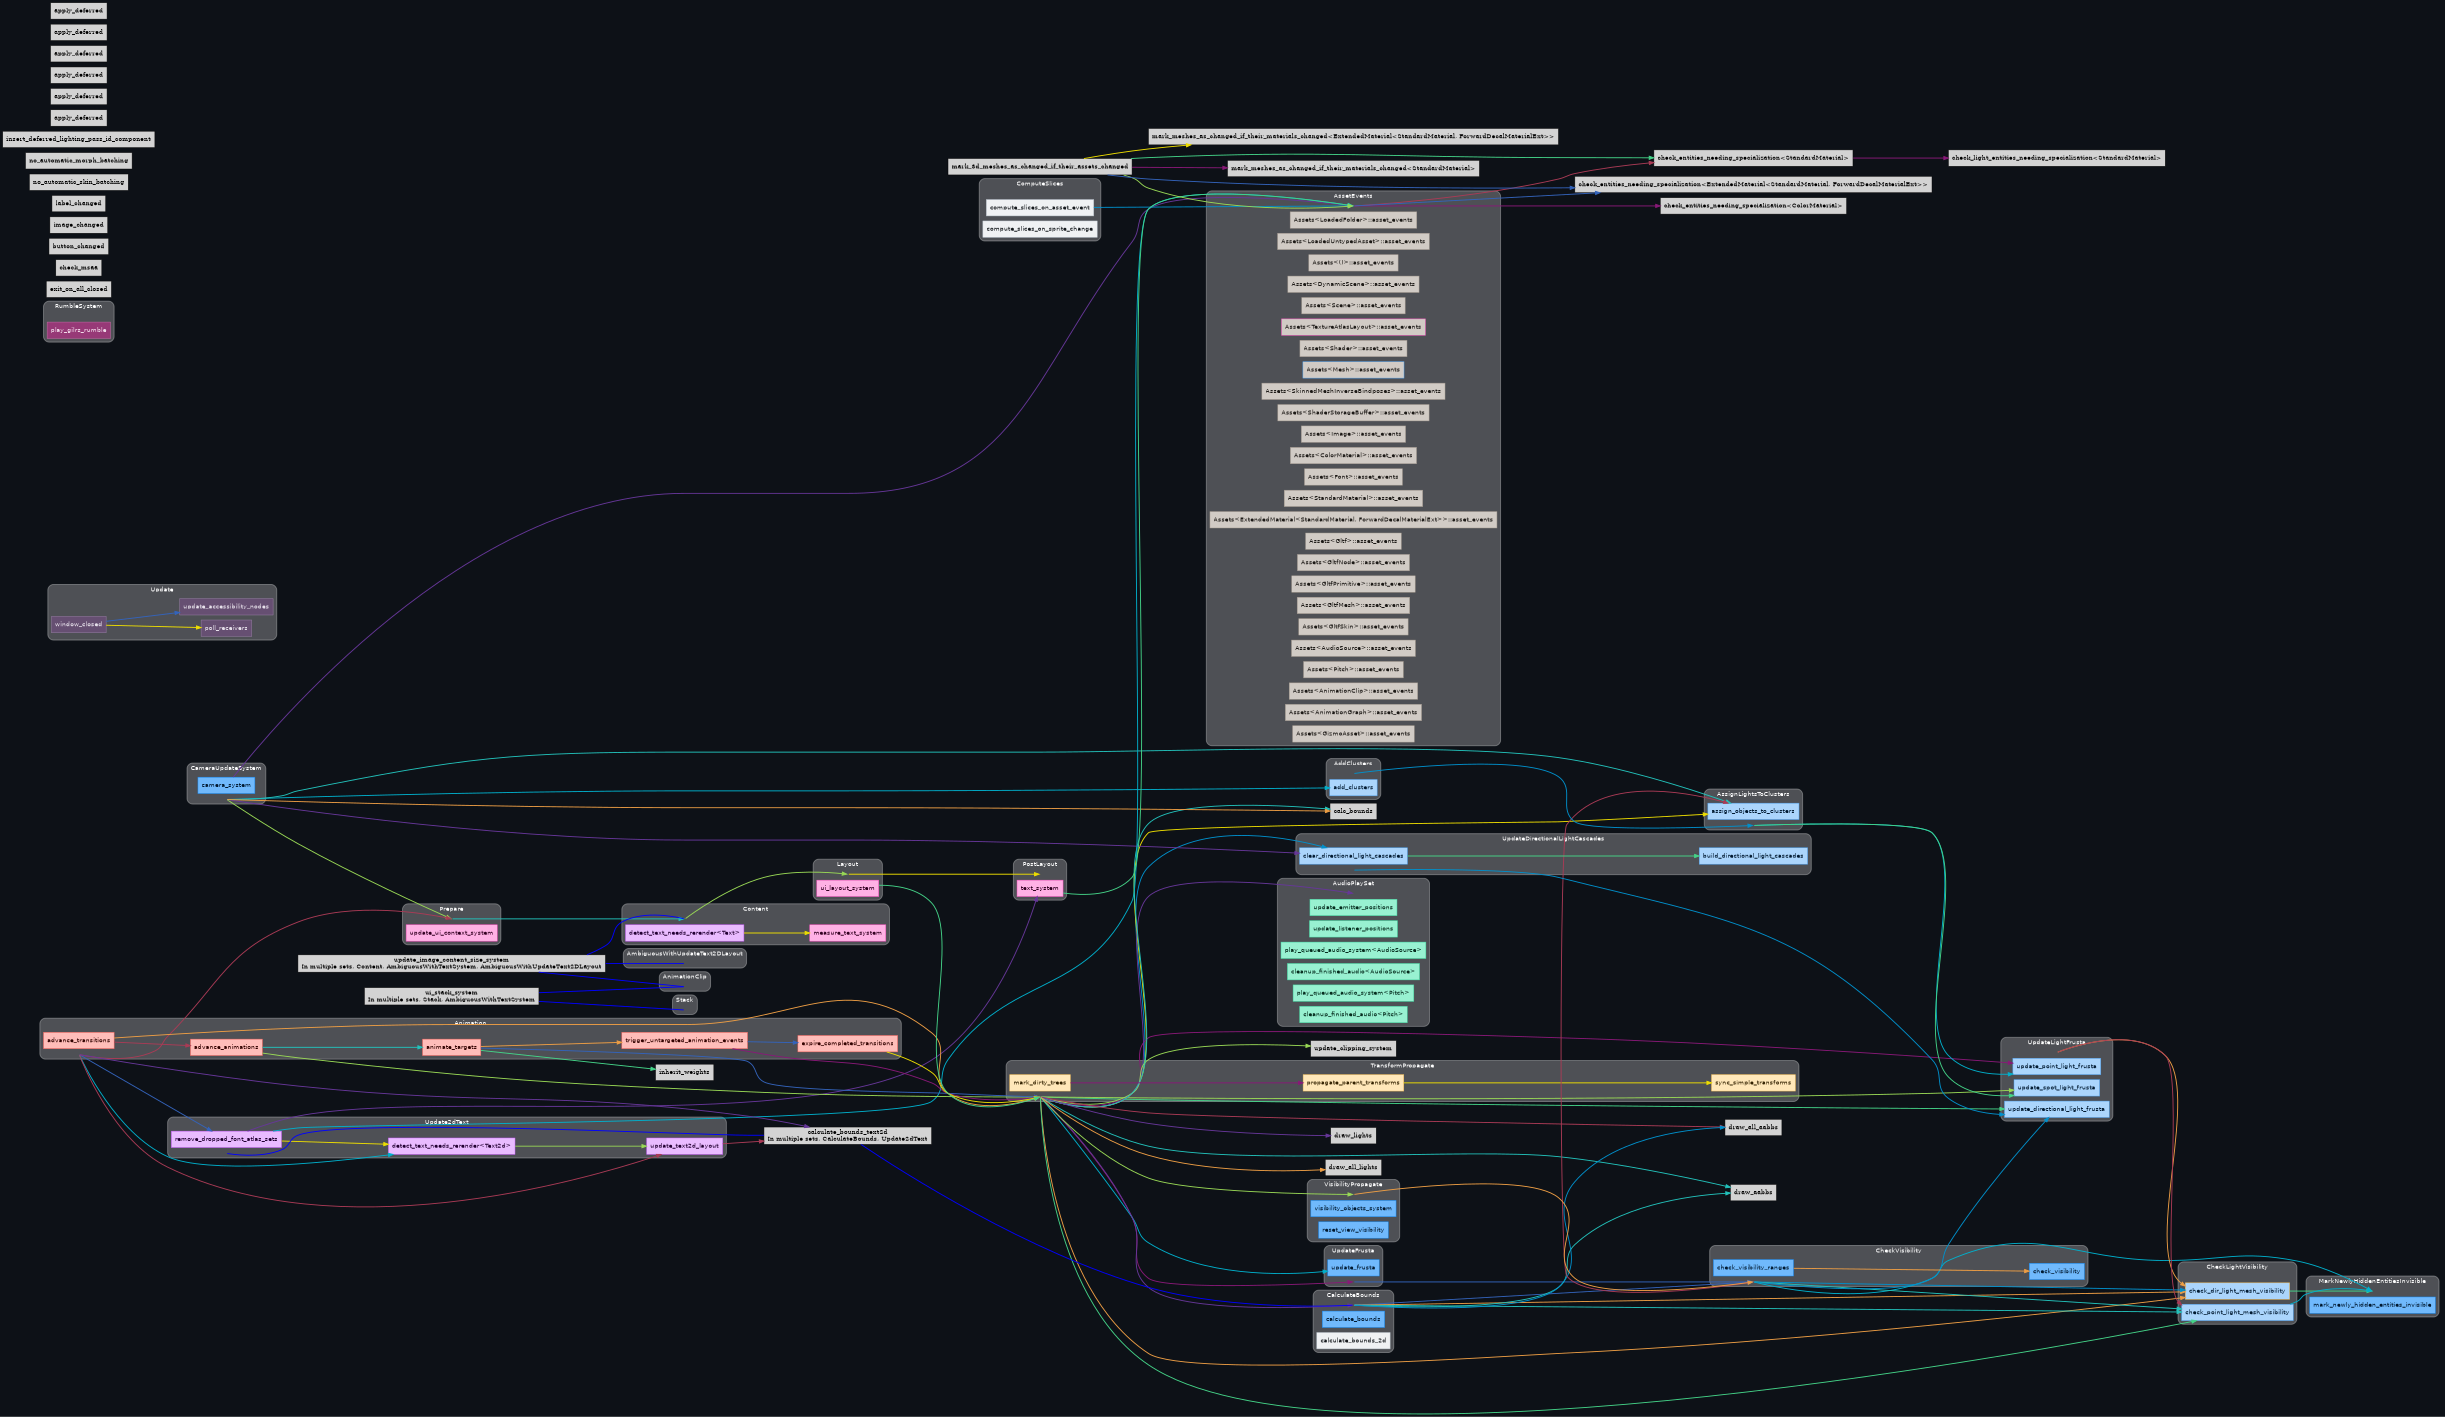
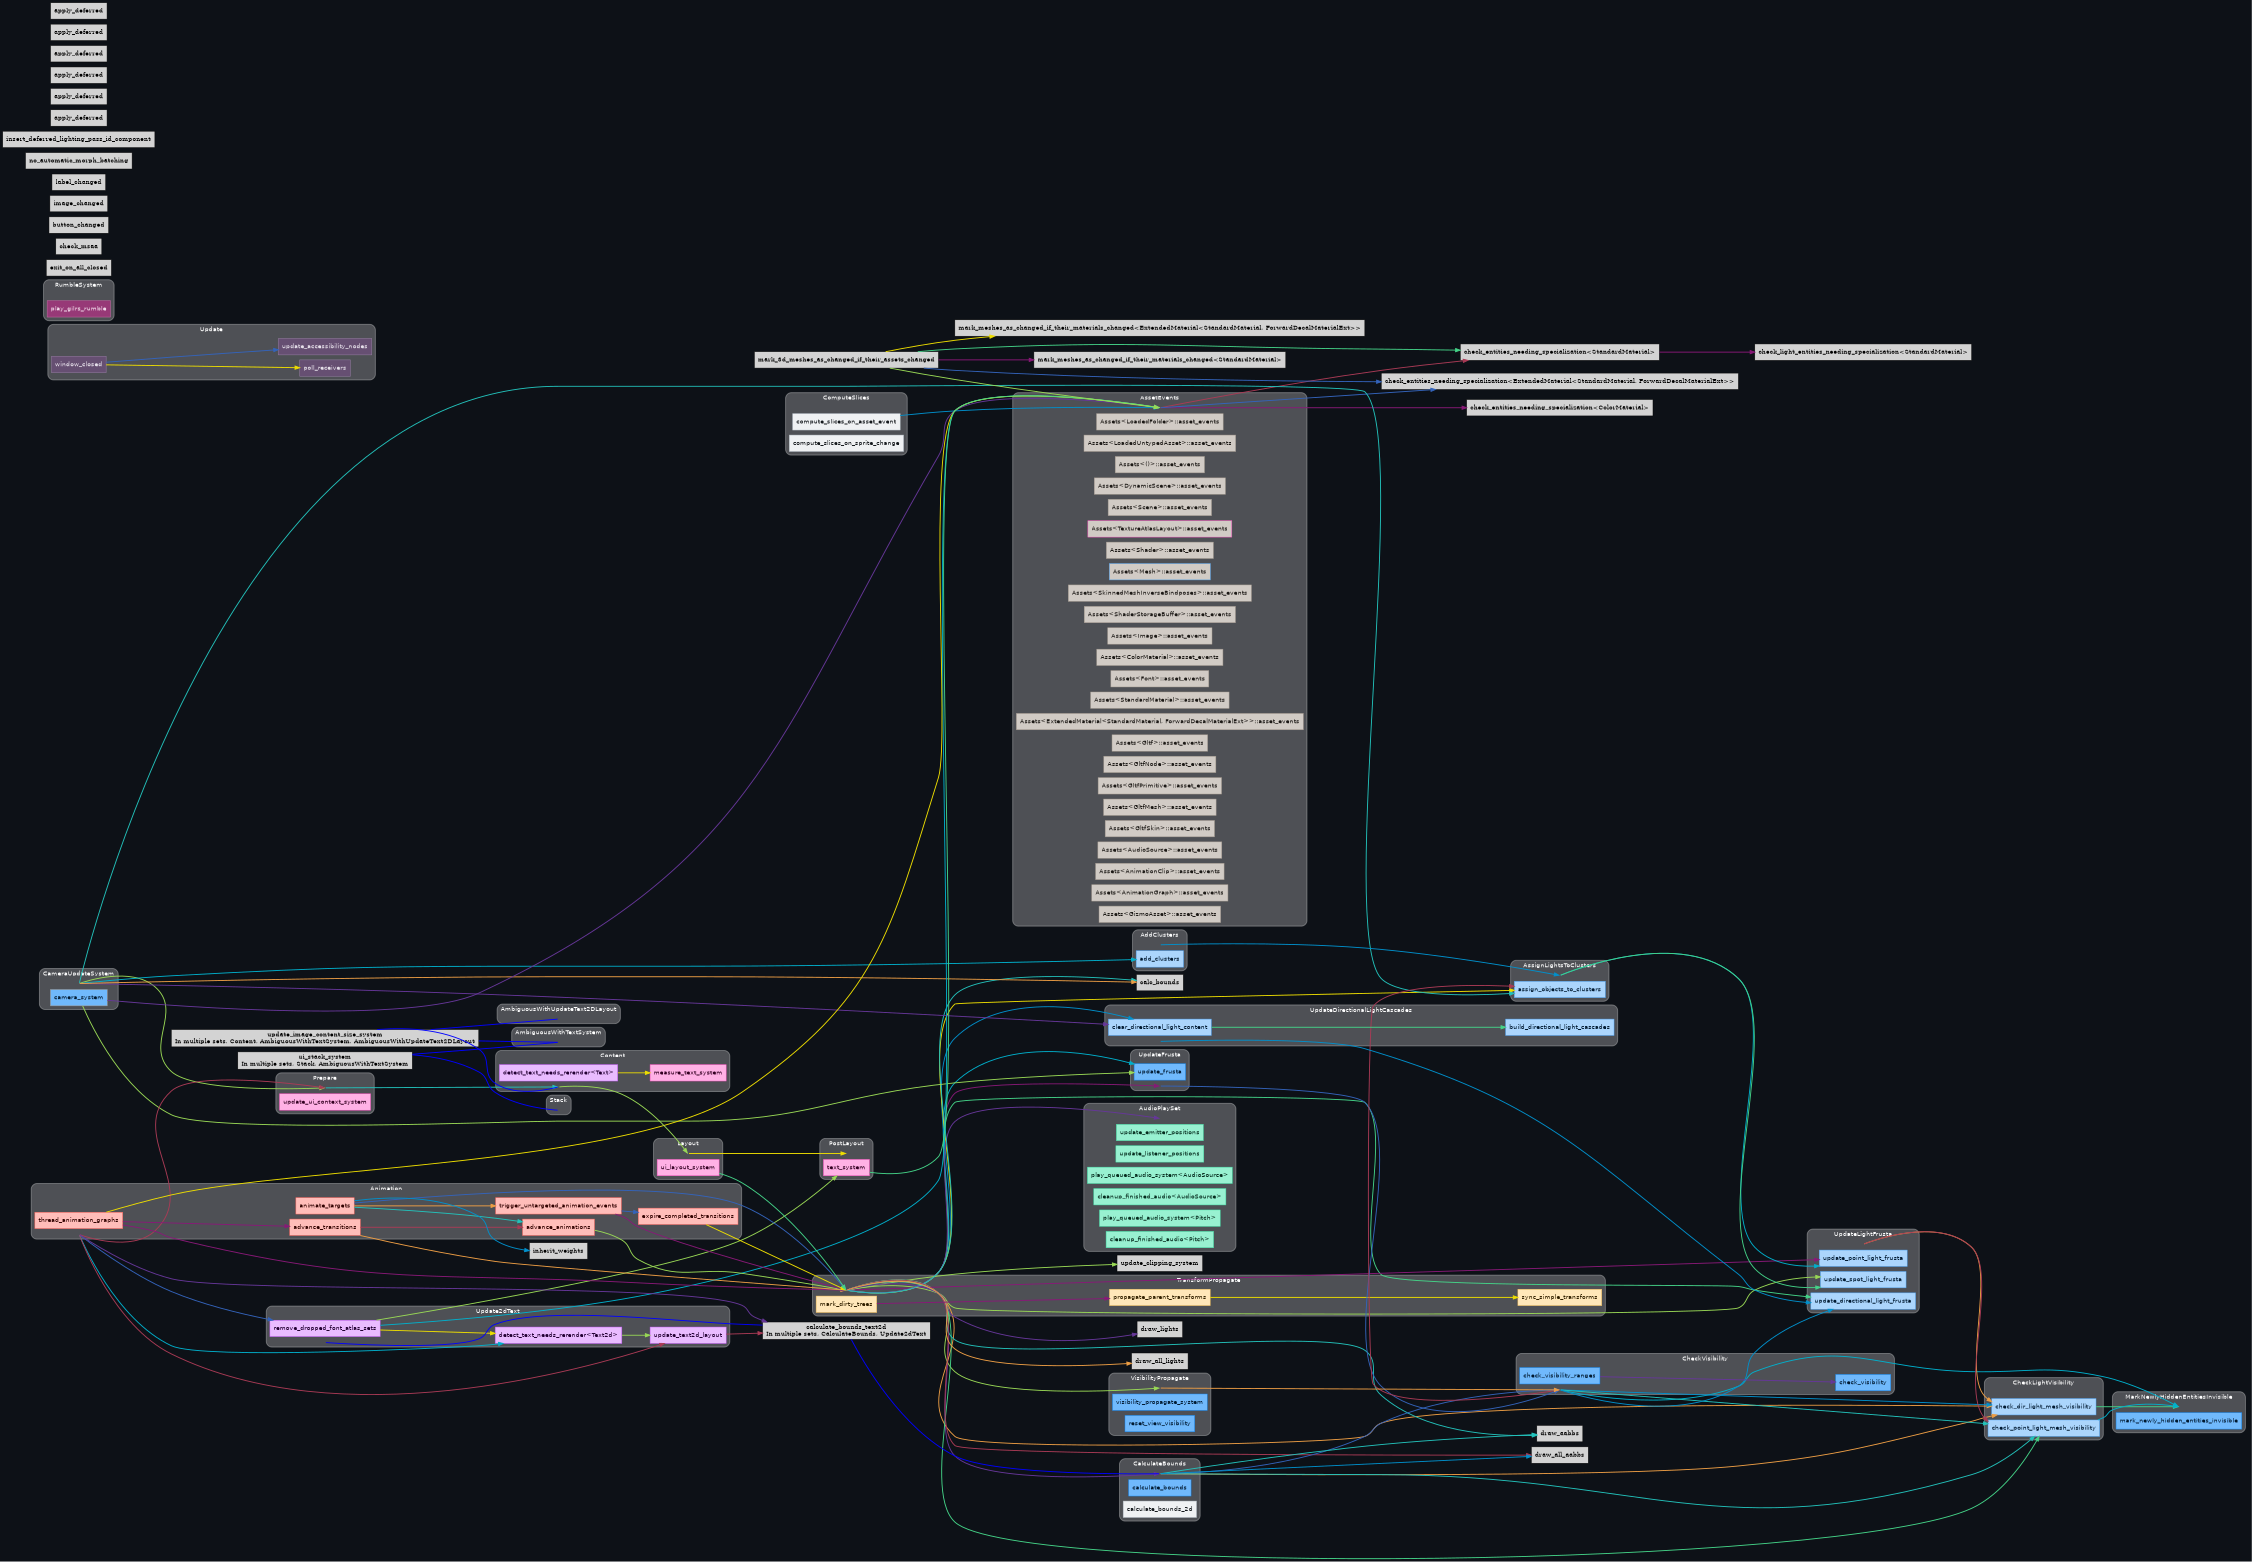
node "no_automatic_skin_batching": removed
node "Assets<Pitch>::asset_events": removed
node "camera_system": color #0c88f9 -> #a3988c
node "clear_directional_light_cascades": label "clear_directional_light_cascades" -> "clear_directional_light_content"
cluster "AnimationClip": label "AnimationClip" -> "AmbiguousWithTextSystem"
edge "advance_animations" -> "animate_targets": reversed
edge "animate_targets" -> "inherit_weights": color #44d488 -> #0090cc
edge "remove_dropped_font_atlas_sets" -> "text_system": color #663699 -> #99d955
edge "camera_system" -> "update_frusta": added
node "visibility_objects_system": label "visibility_objects_system" -> "visibility_propagate_system"
node "thread_animation_graphs": added
edge "check_visibility_ranges" -> "check_visibility": color #ee9e44 -> #663699
node "check_dir_light_mesh_visibility": color #ffc453 -> #48a3f8
